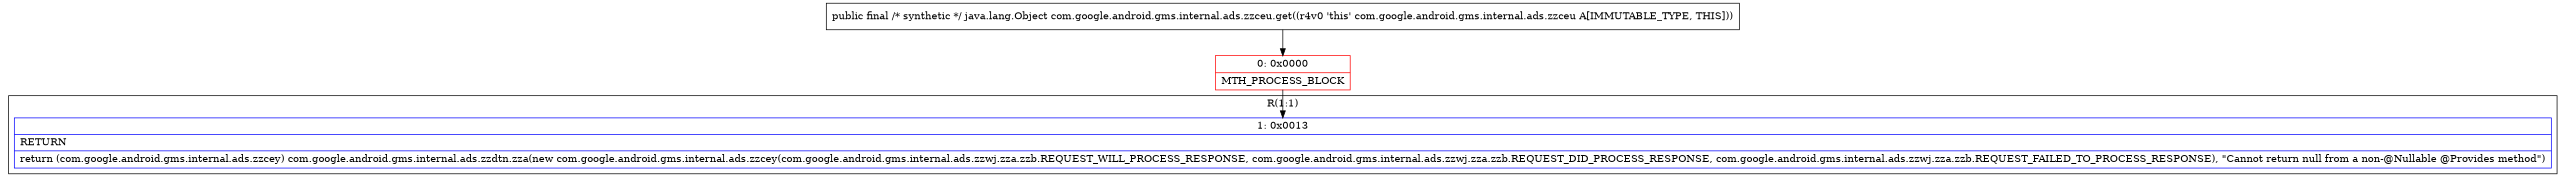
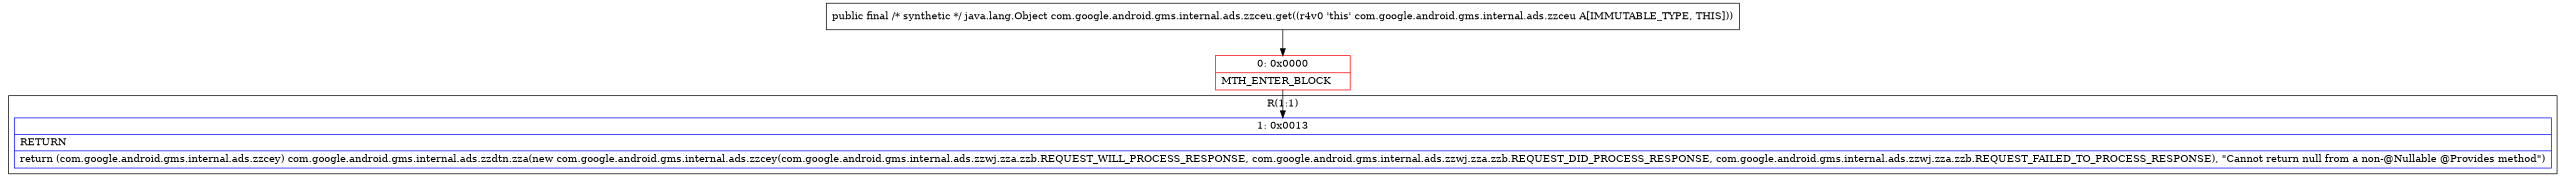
node "0: 0x0000": text "MTH_PROCESS_BLOCK" -> "MTH_ENTER_BLOCK"
